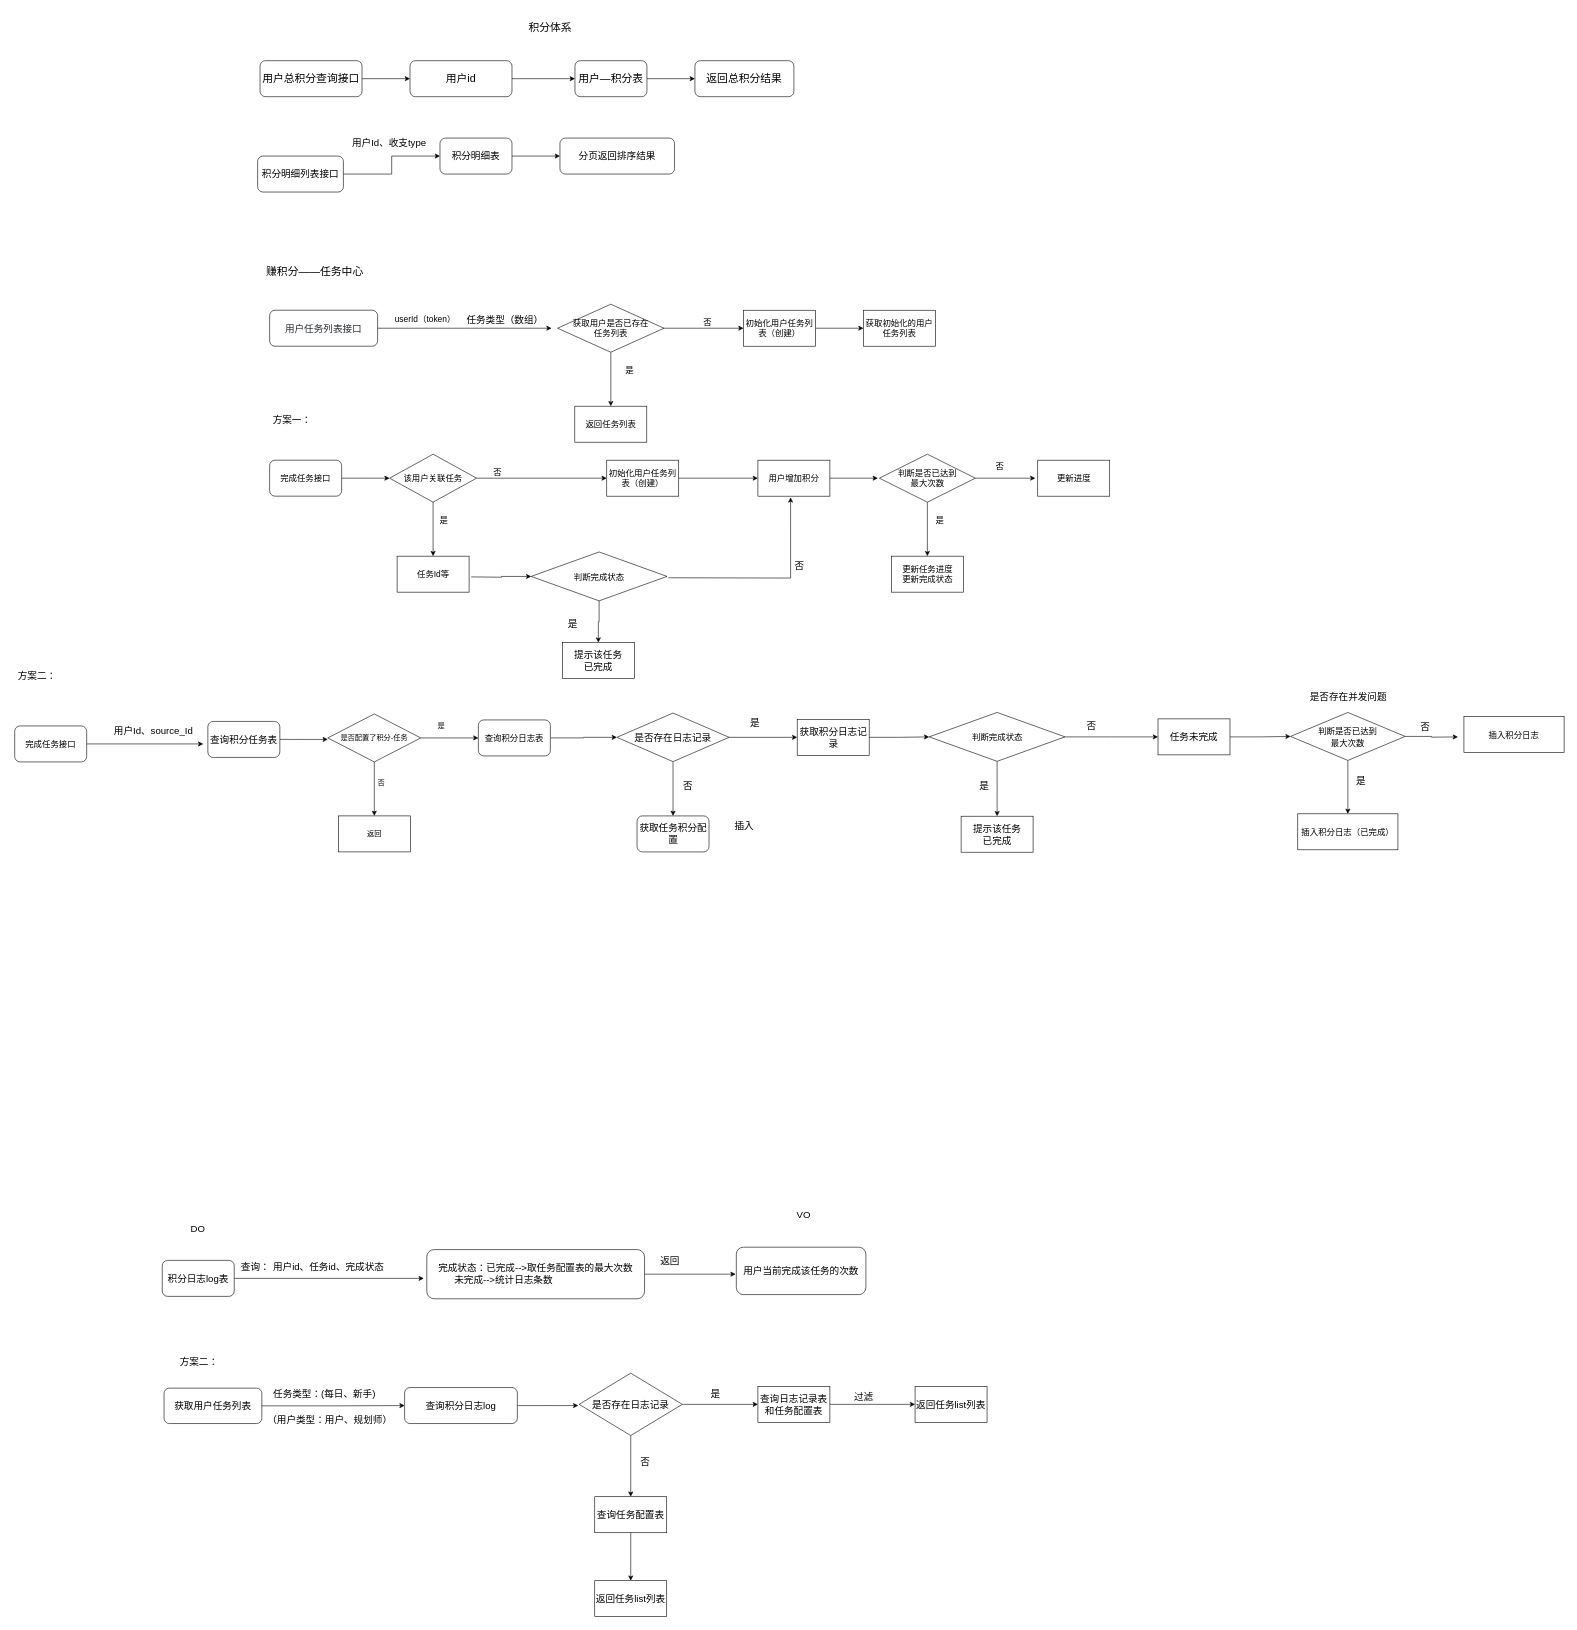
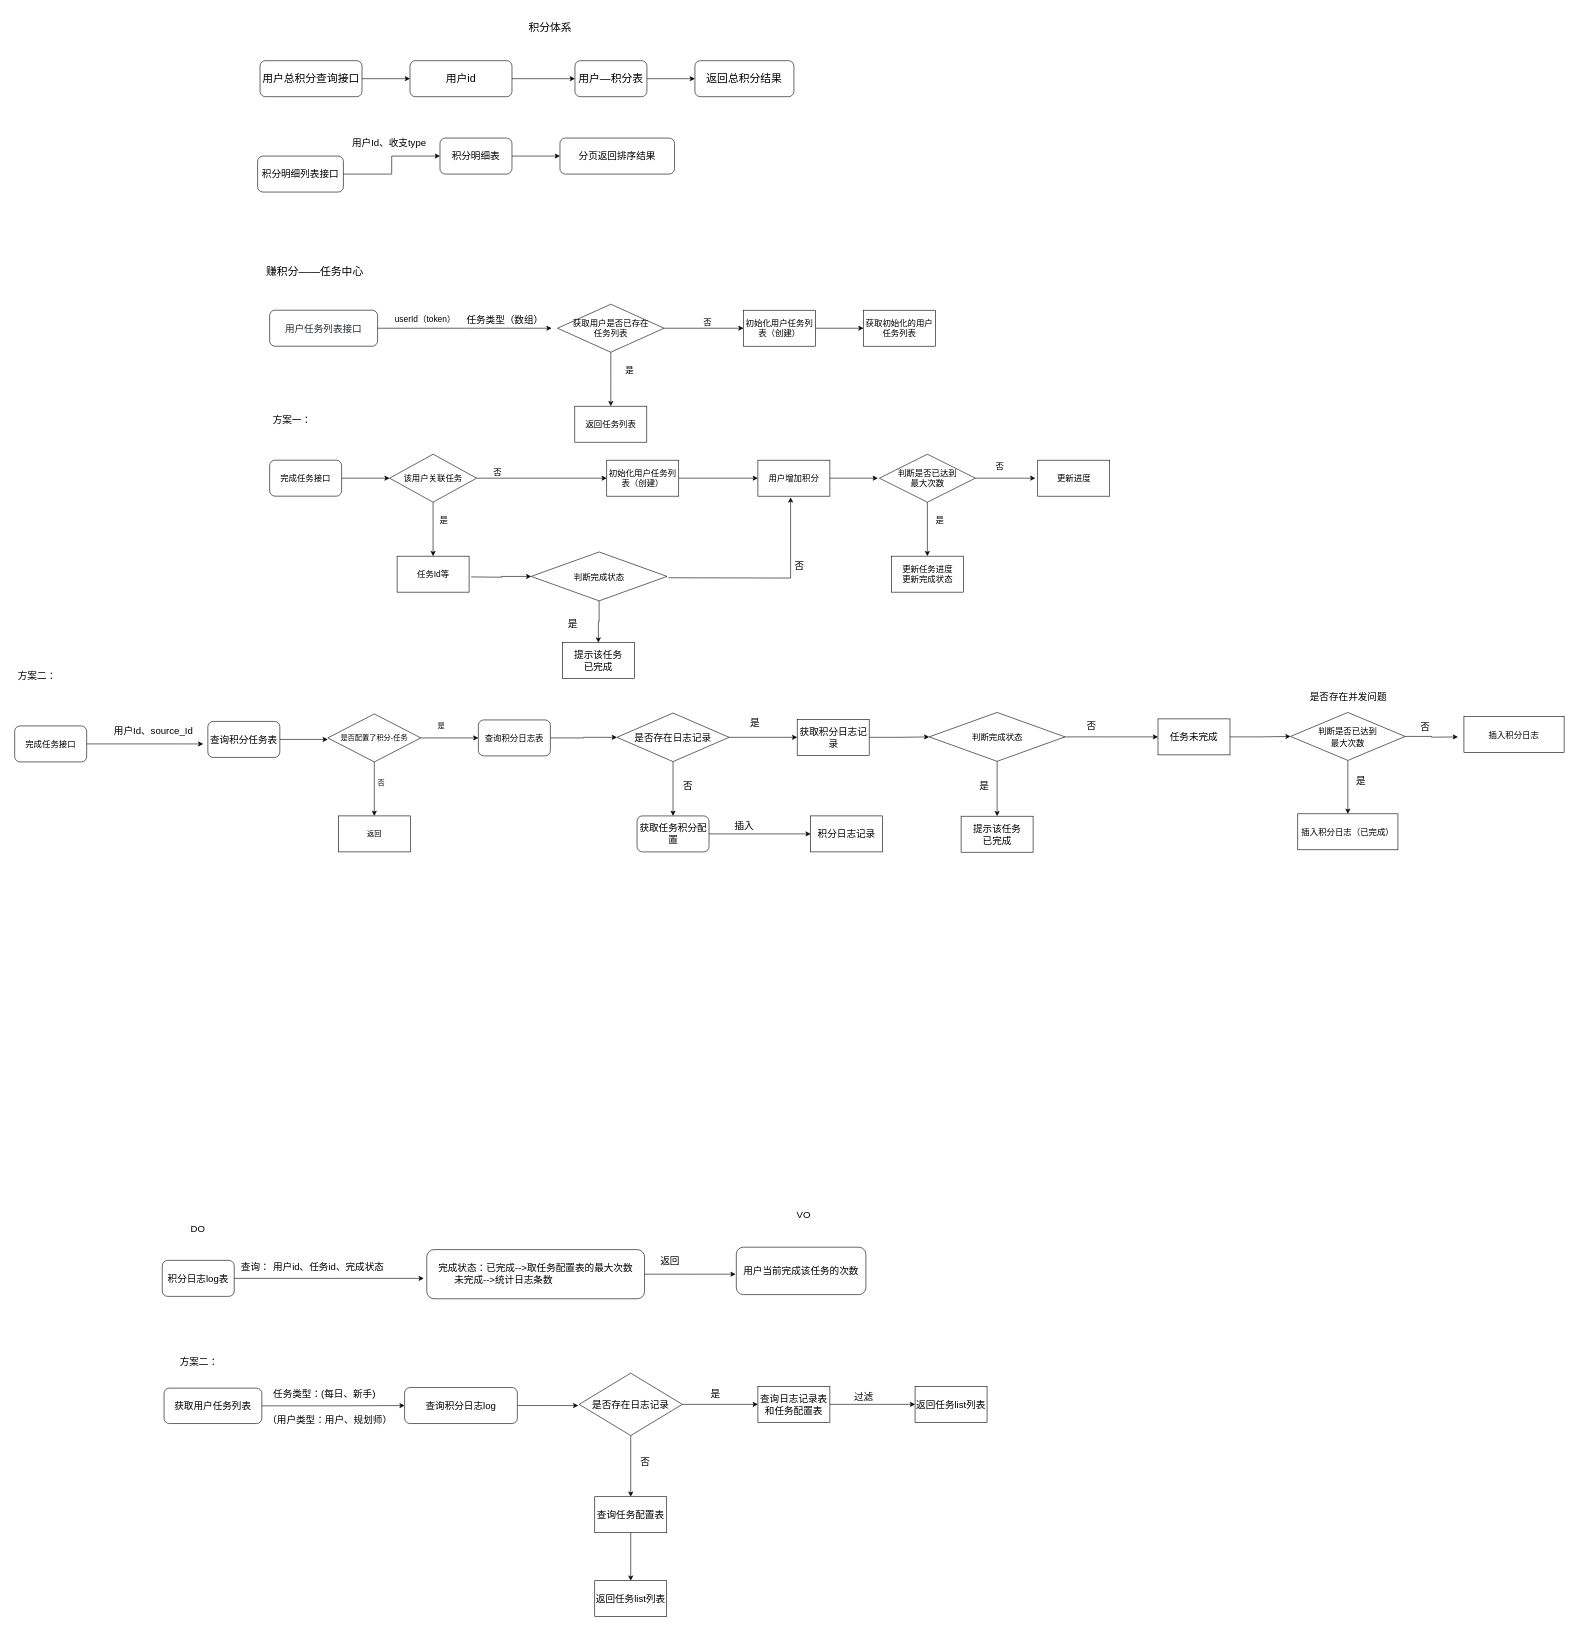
edge "获取任务积分配置" -> "积分日志记录": added
node "积分日志记录": added
